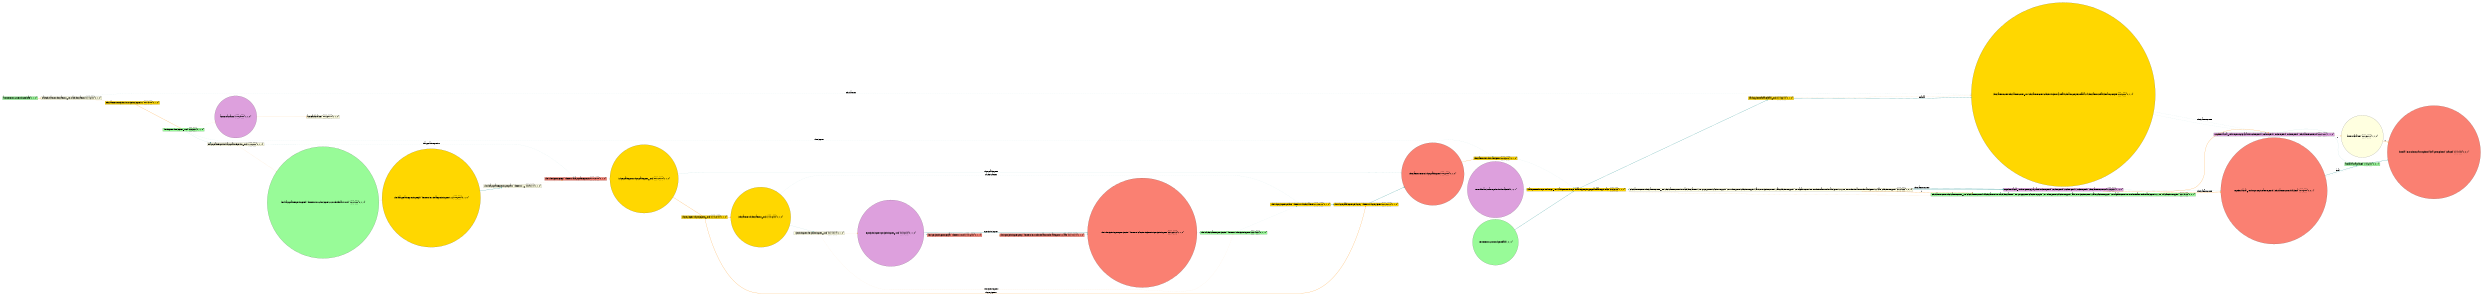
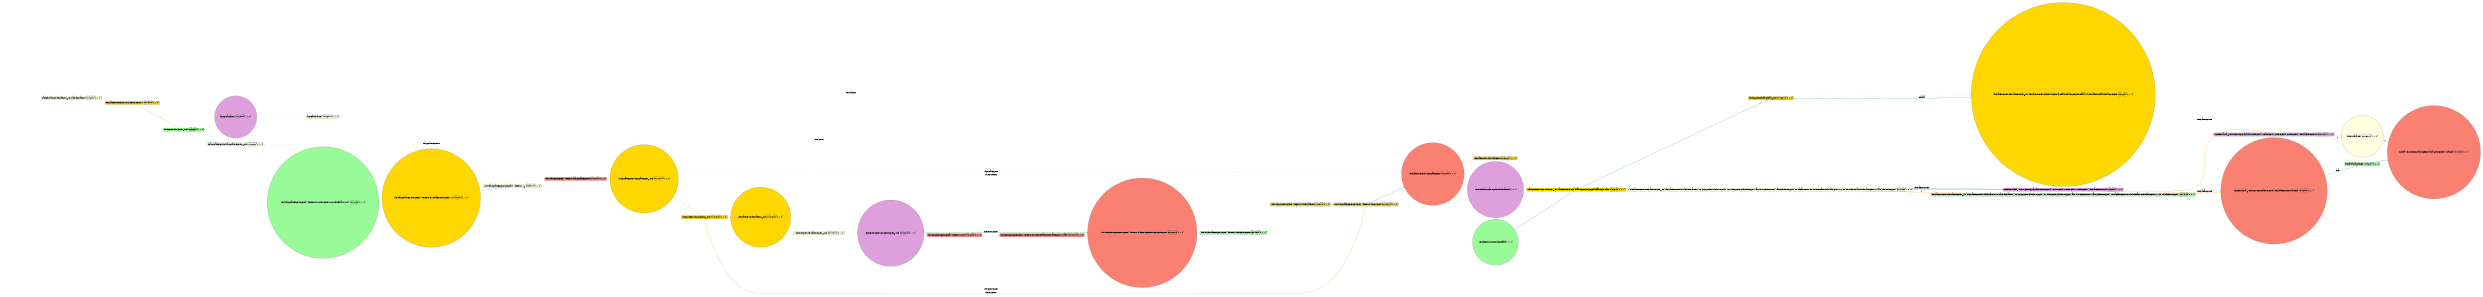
node "assertNextForRowCountBoundOpenedFalse['0', '1', '0']": removed
